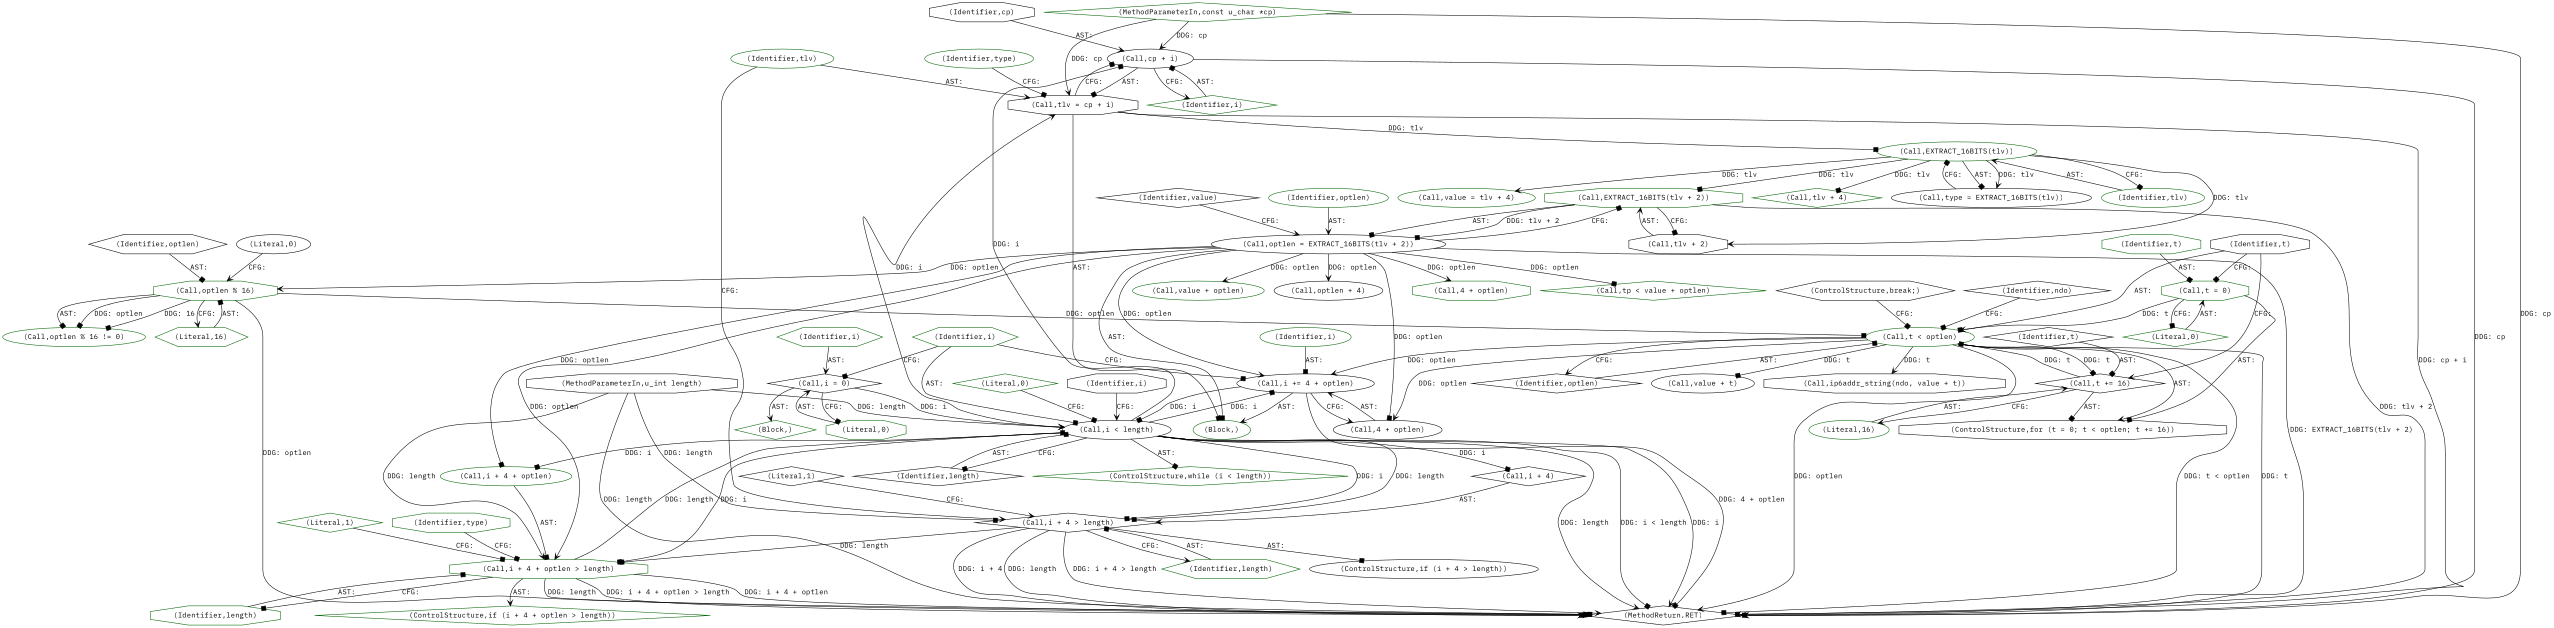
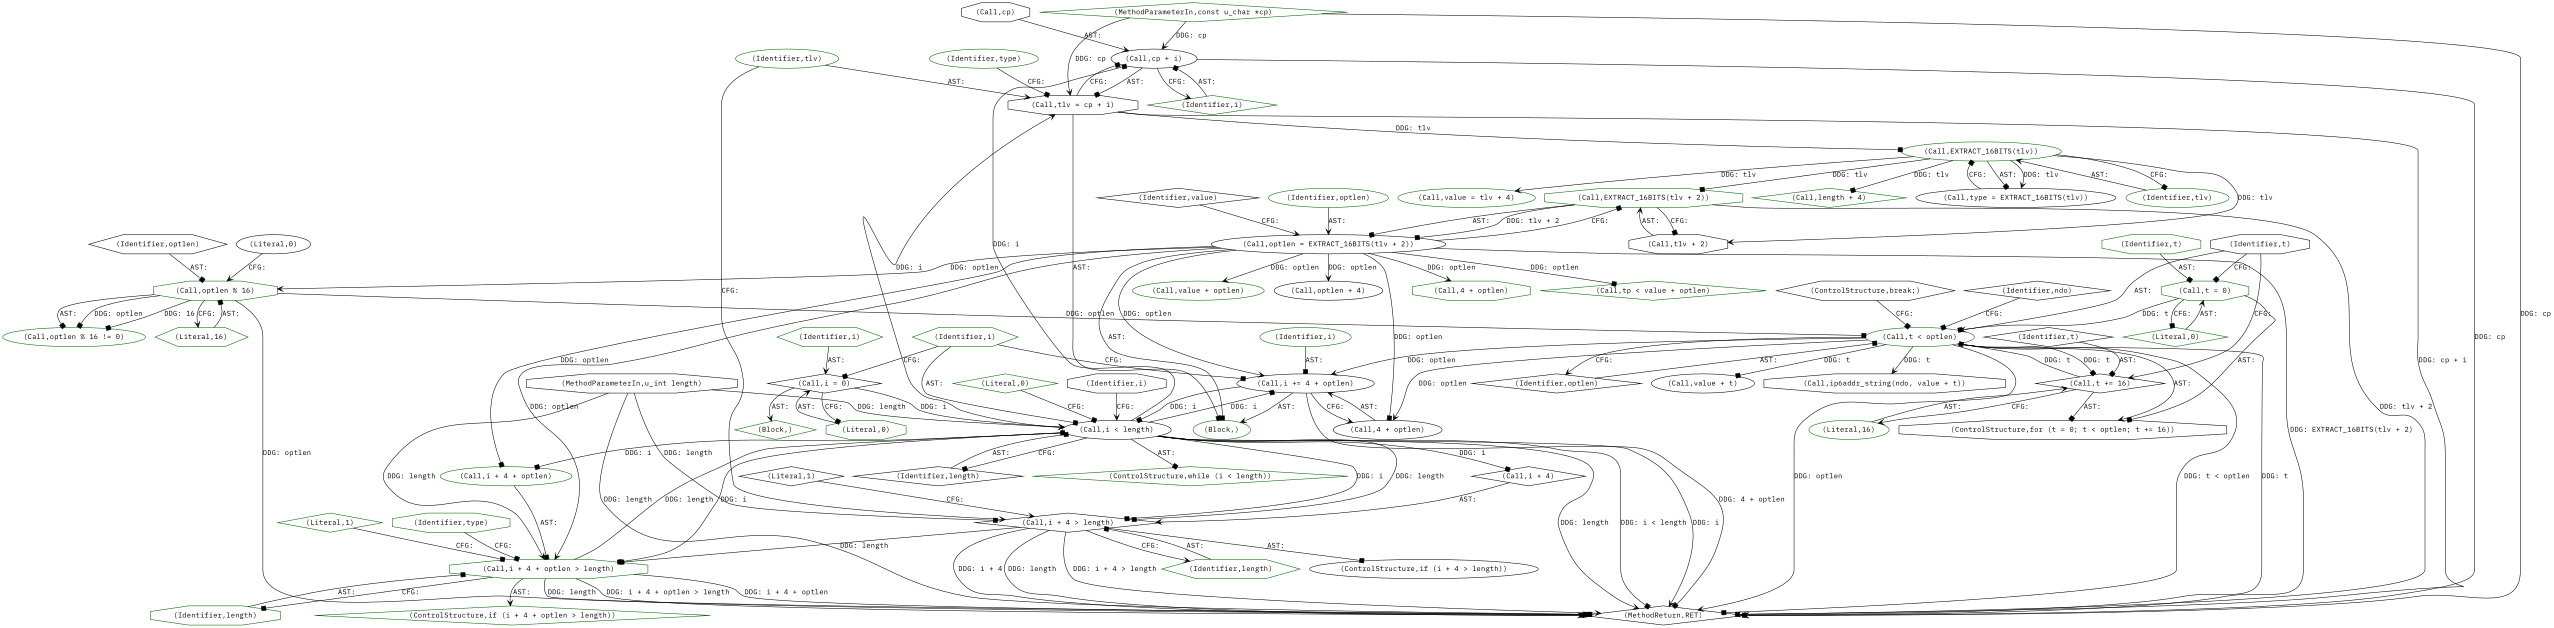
node "(Identifier,cp)": label "(Identifier,cp)" -> "(Call,cp)"
node "(Call,tlv + 4)": label "(Call,tlv + 4)" -> "(Call,length + 4)"
